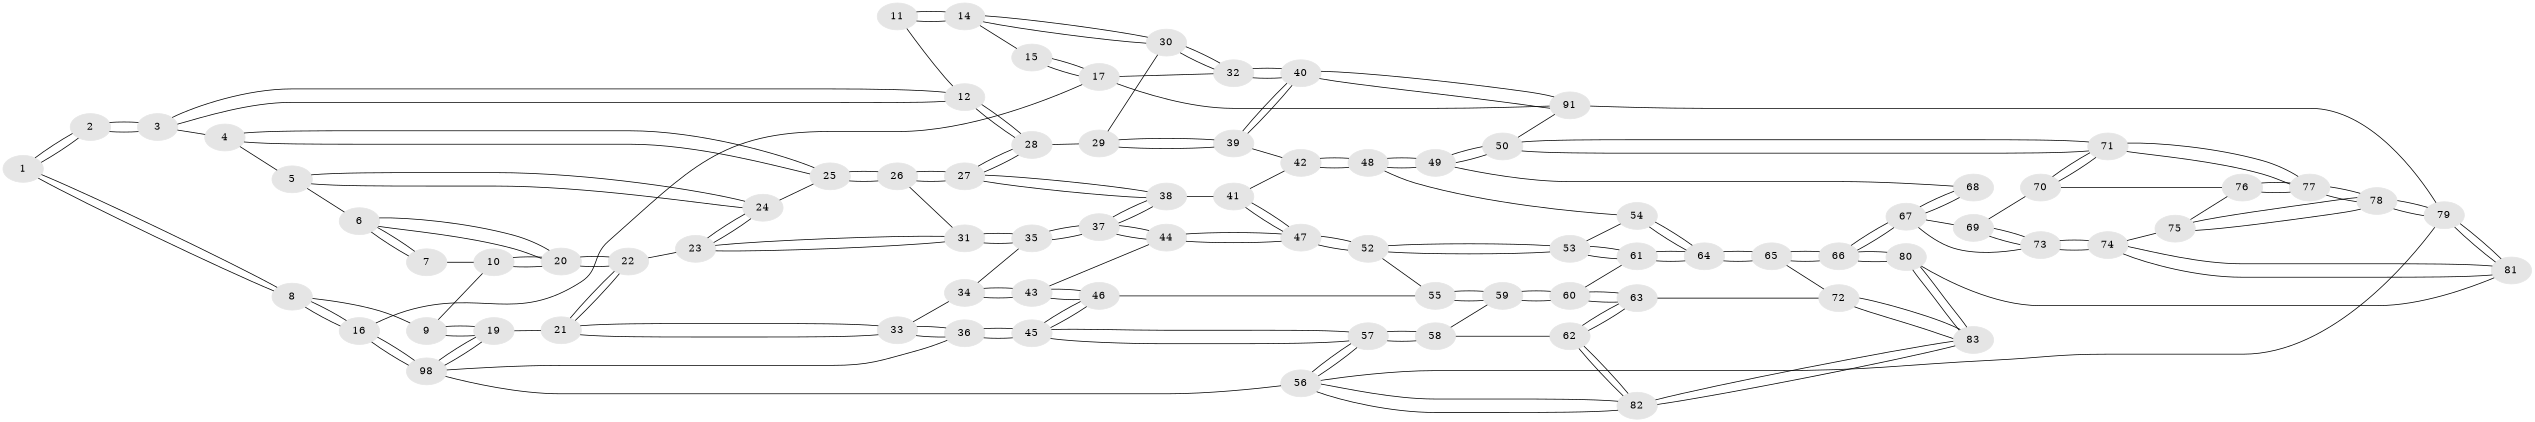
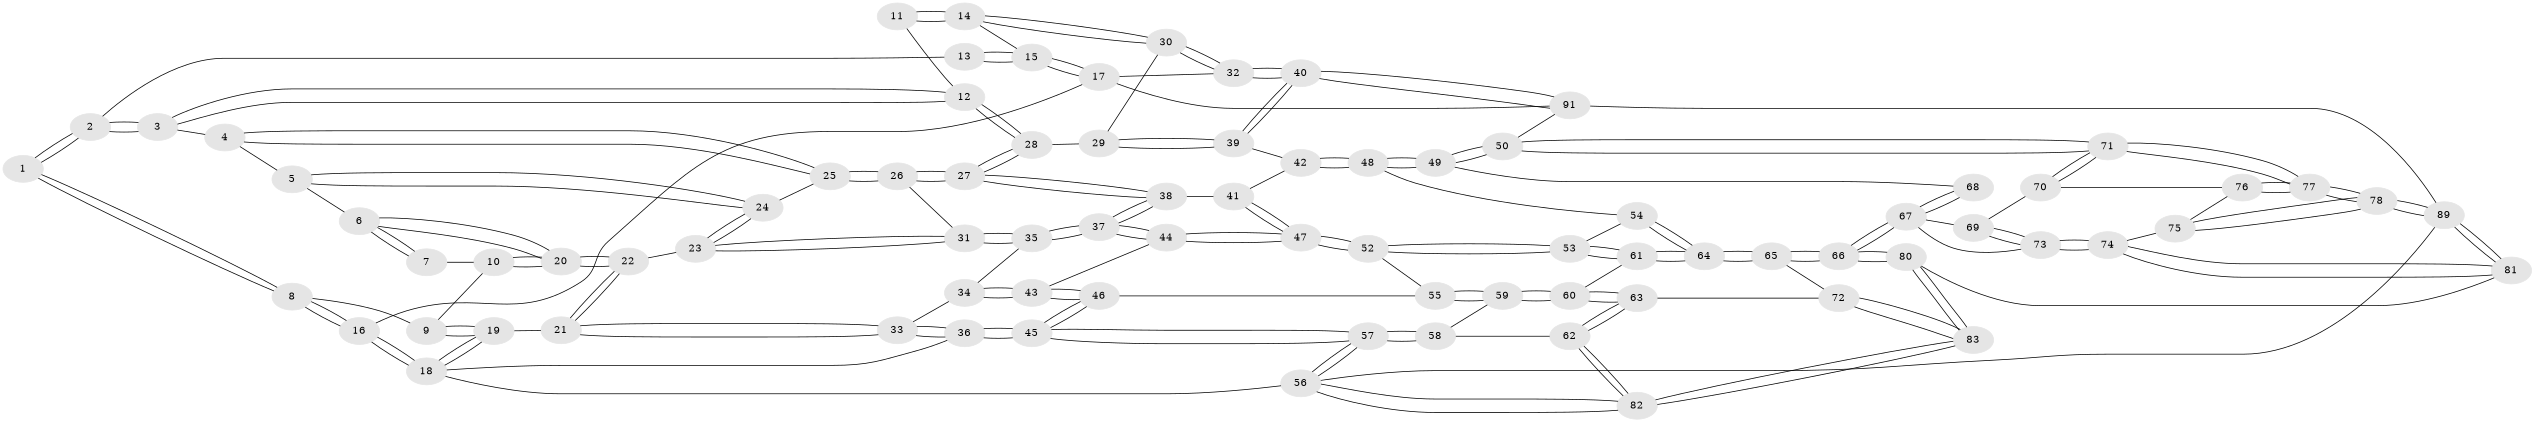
node "13": added
node "79": label "79" -> "89"
node "98": label "98" -> "18"
